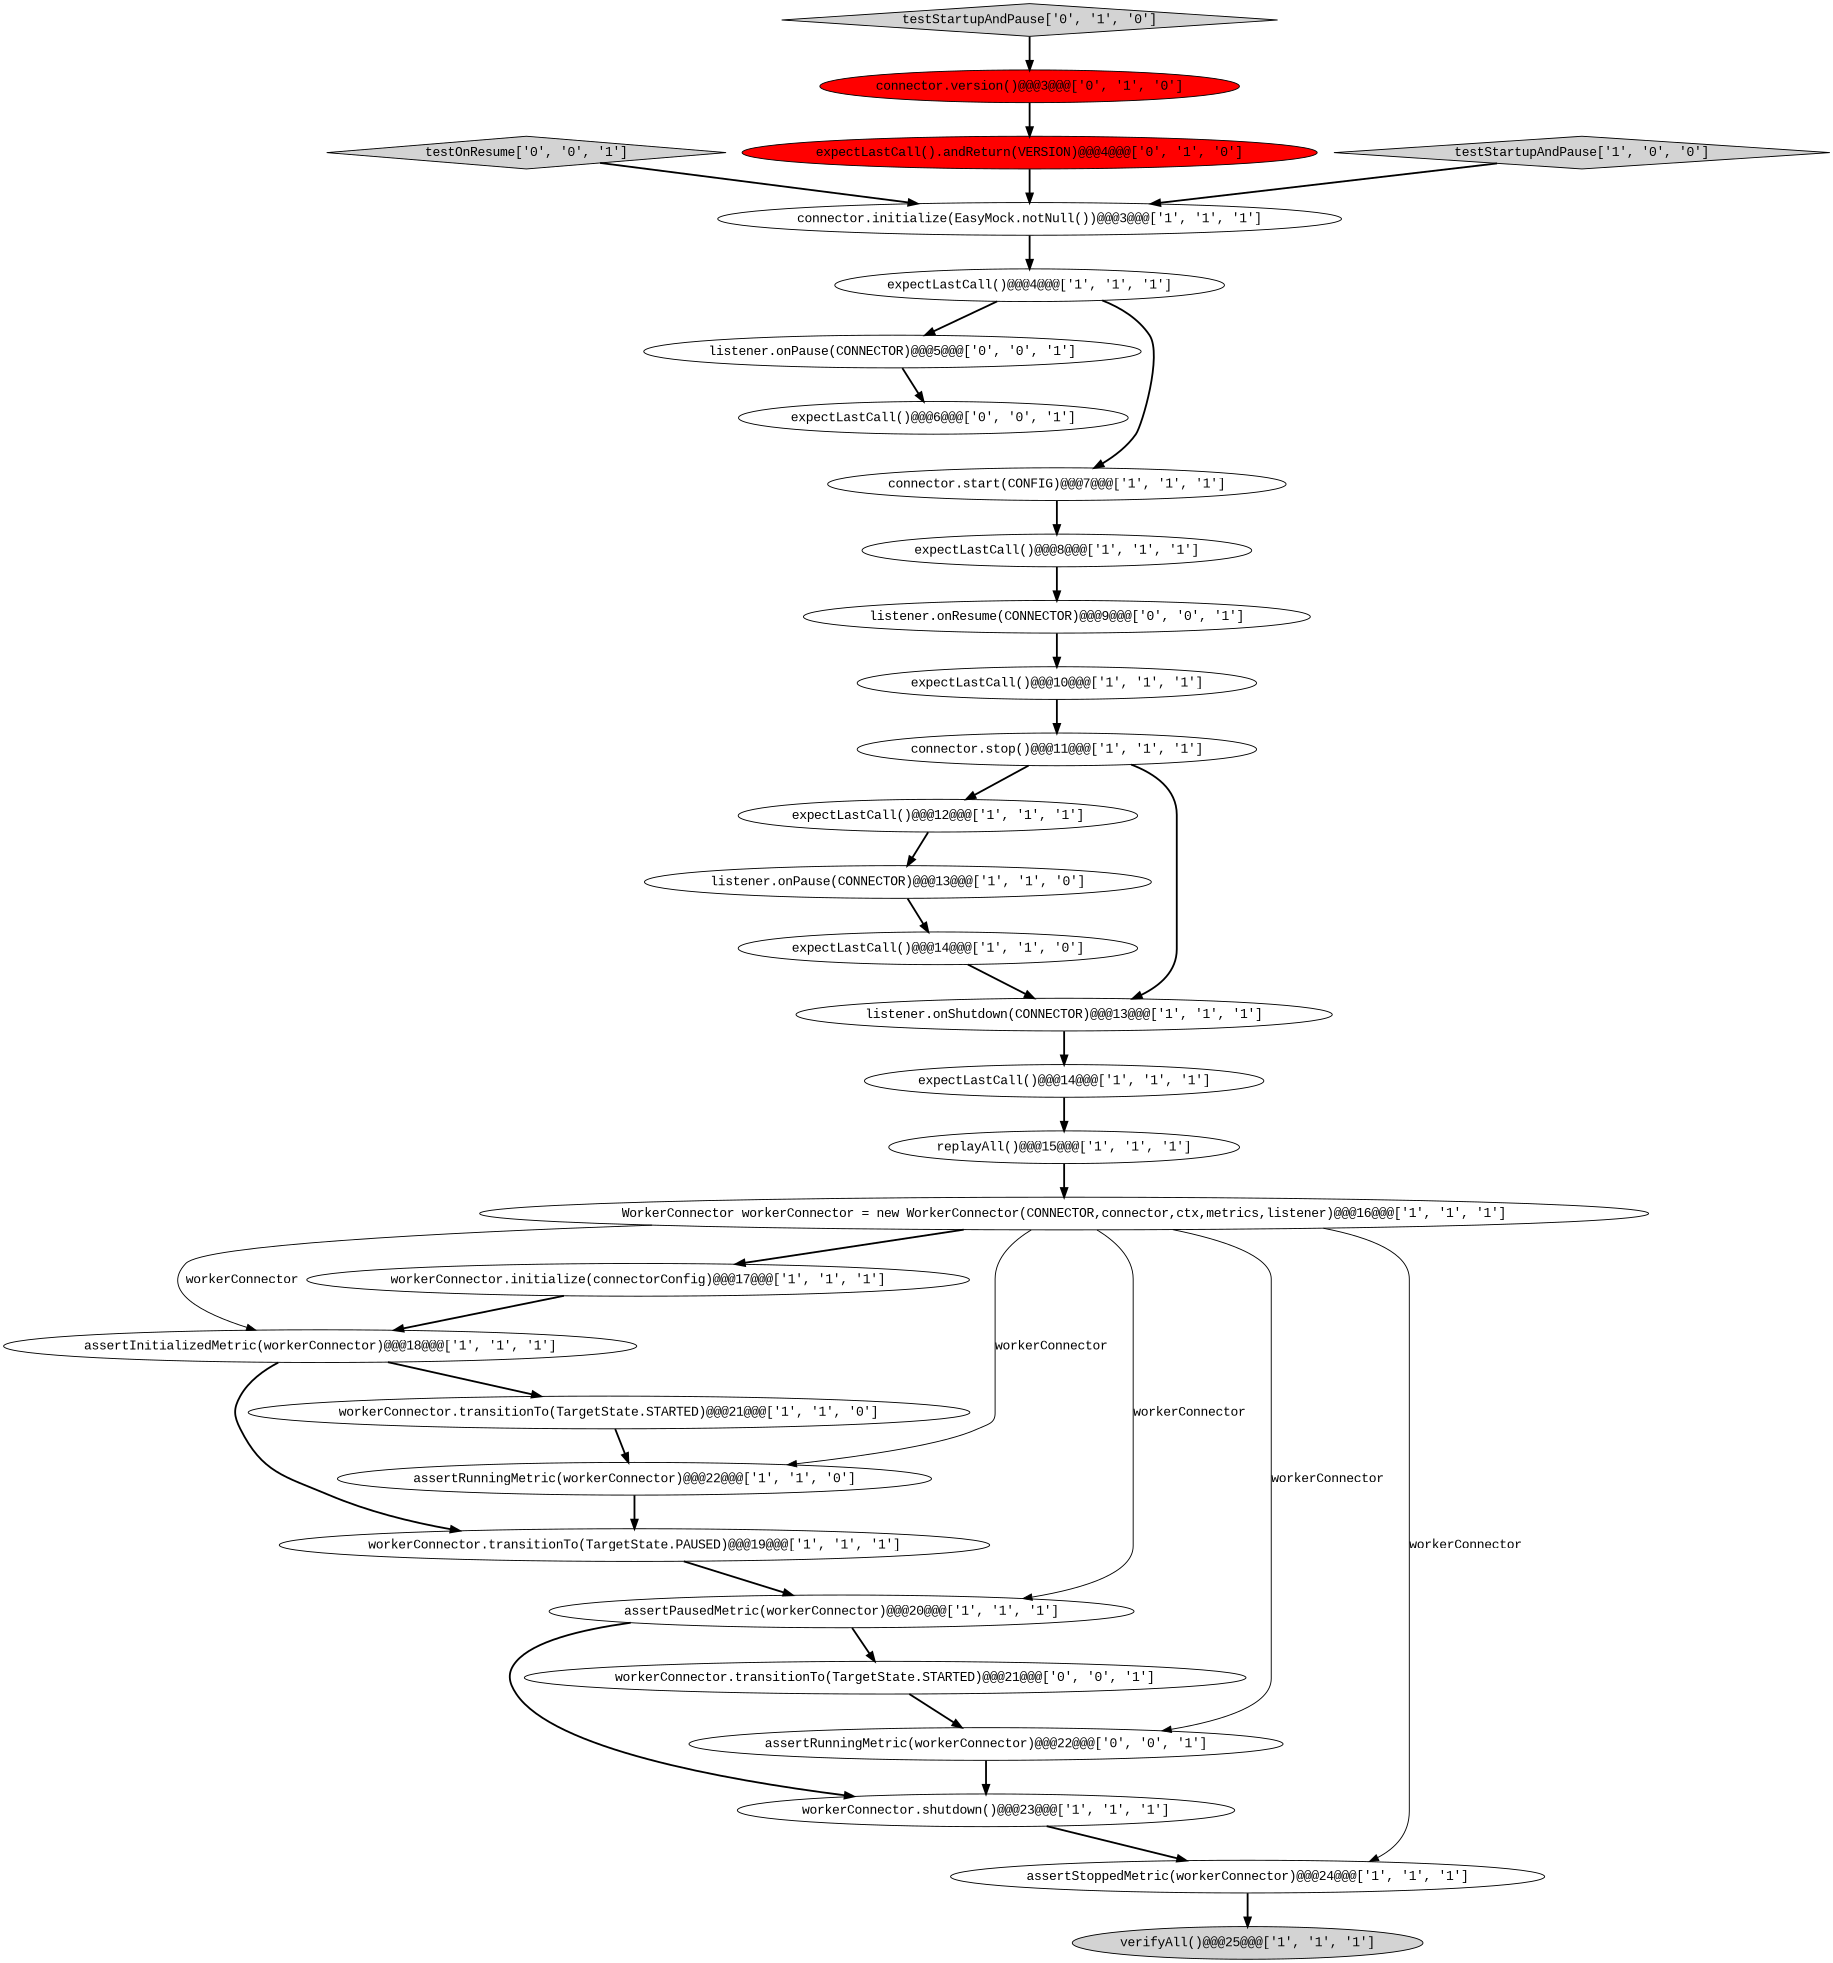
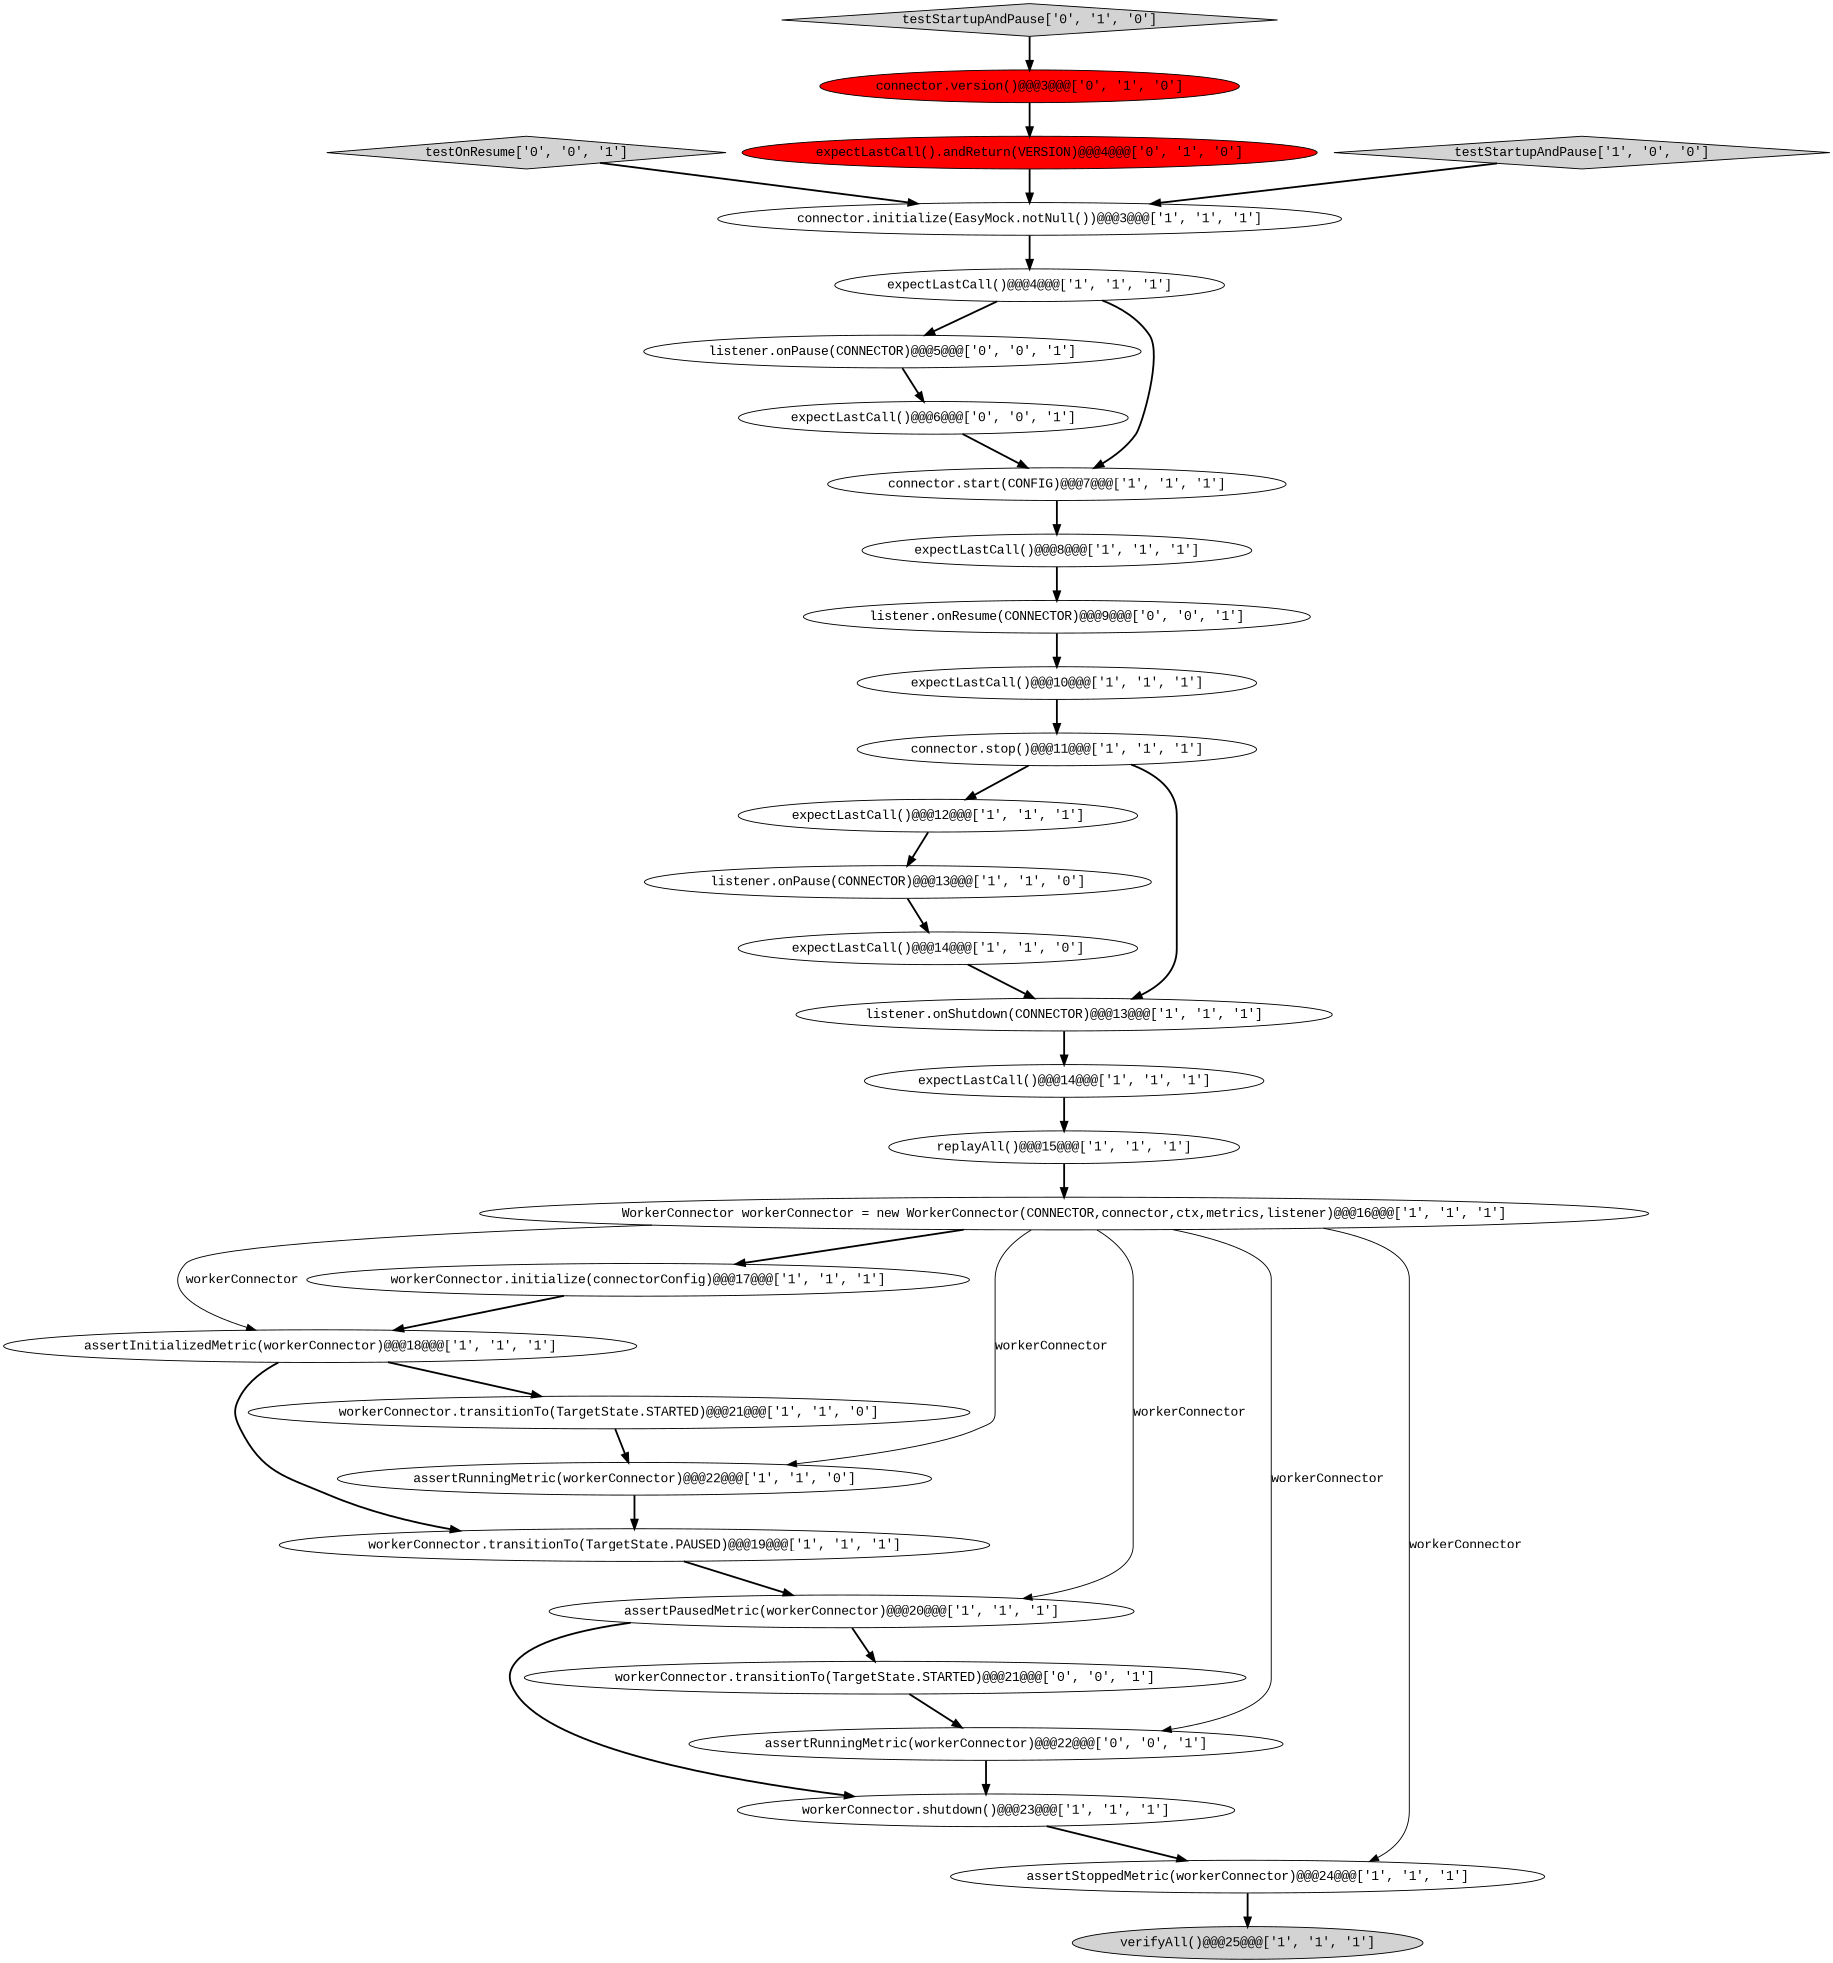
edge "expectLastCall()@@@6@@@['0', '0', '1']" -> "connector.start(CONFIG)@@@7@@@['1', '1', '1']": added
